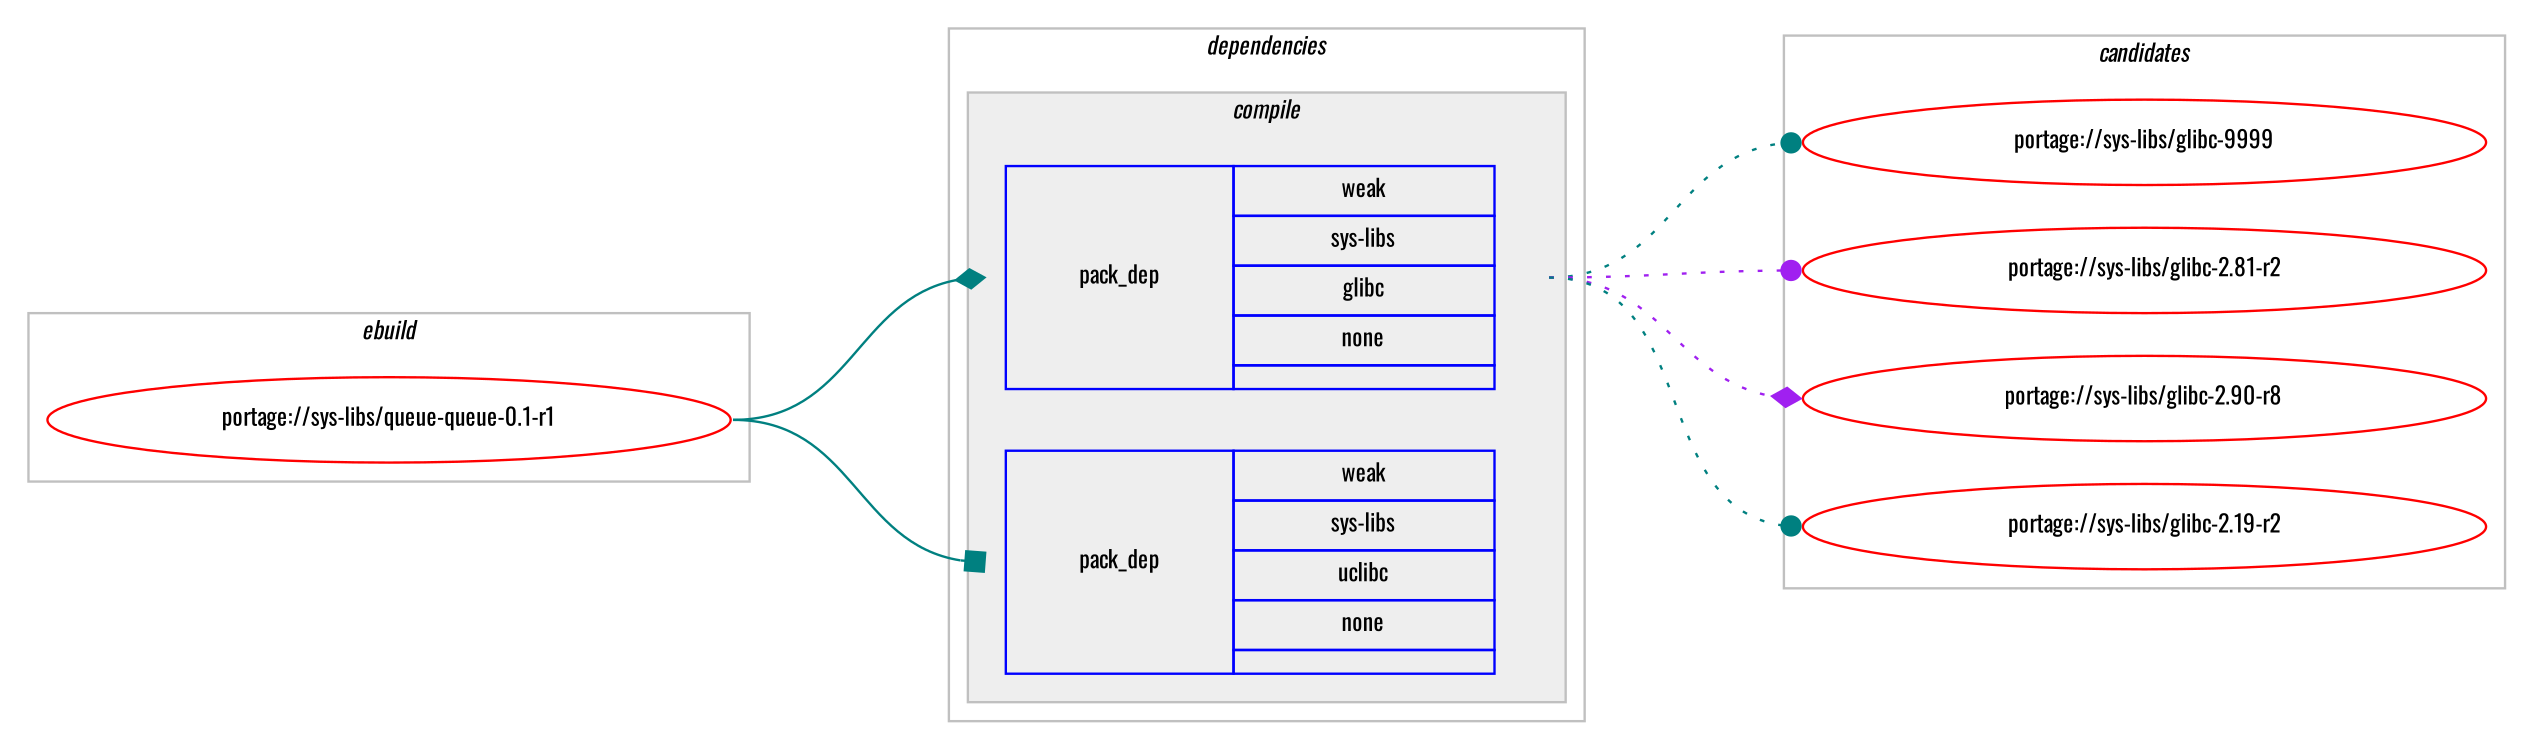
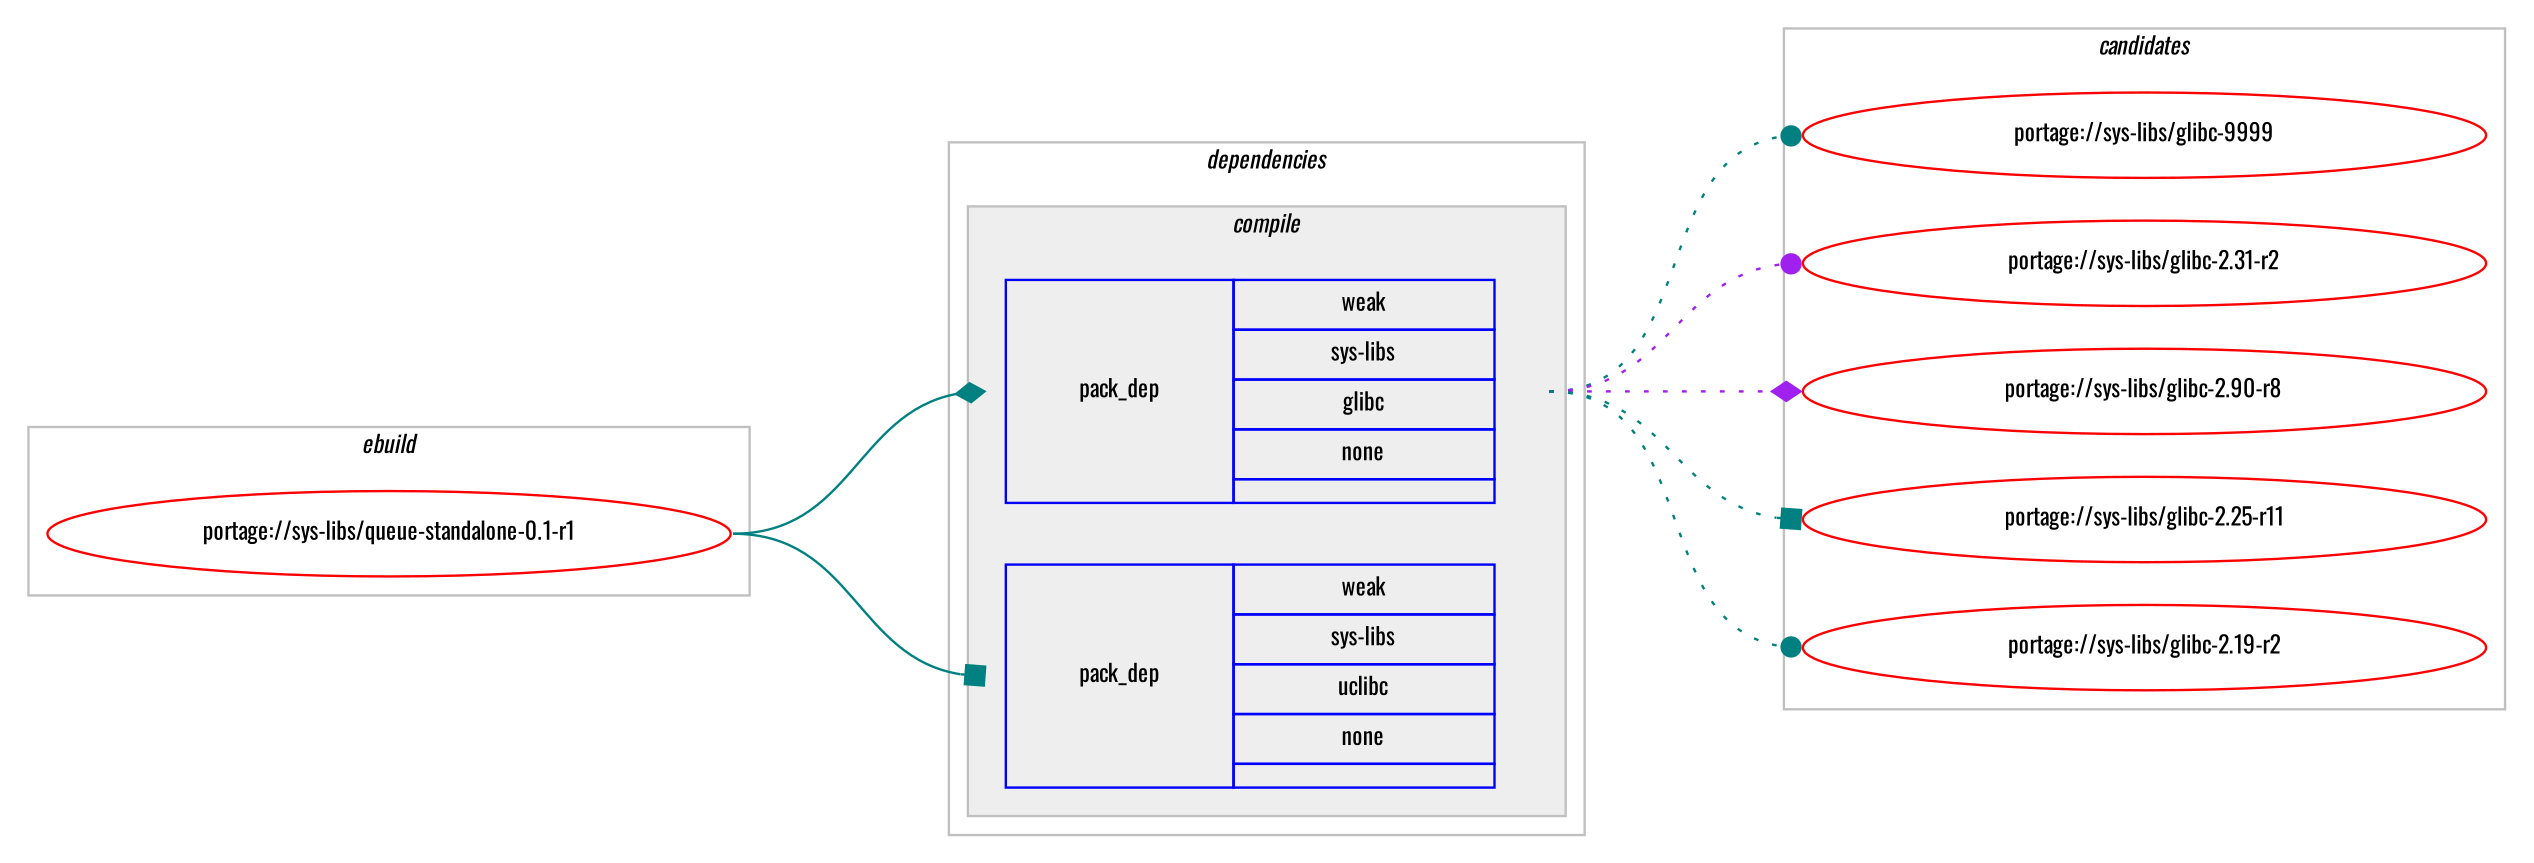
node "portage://sys-libs/glibc-2.81-r2": label "portage://sys-libs/glibc-2.81-r2" -> "portage://sys-libs/glibc-2.31-r2"
node "portage://sys-libs/queue-queue-0.1-r1": label "portage://sys-libs/queue-queue-0.1-r1" -> "portage://sys-libs/queue-standalone-0.1-r1"
node "portage://sys-libs/glibc-2.25-r11": added
